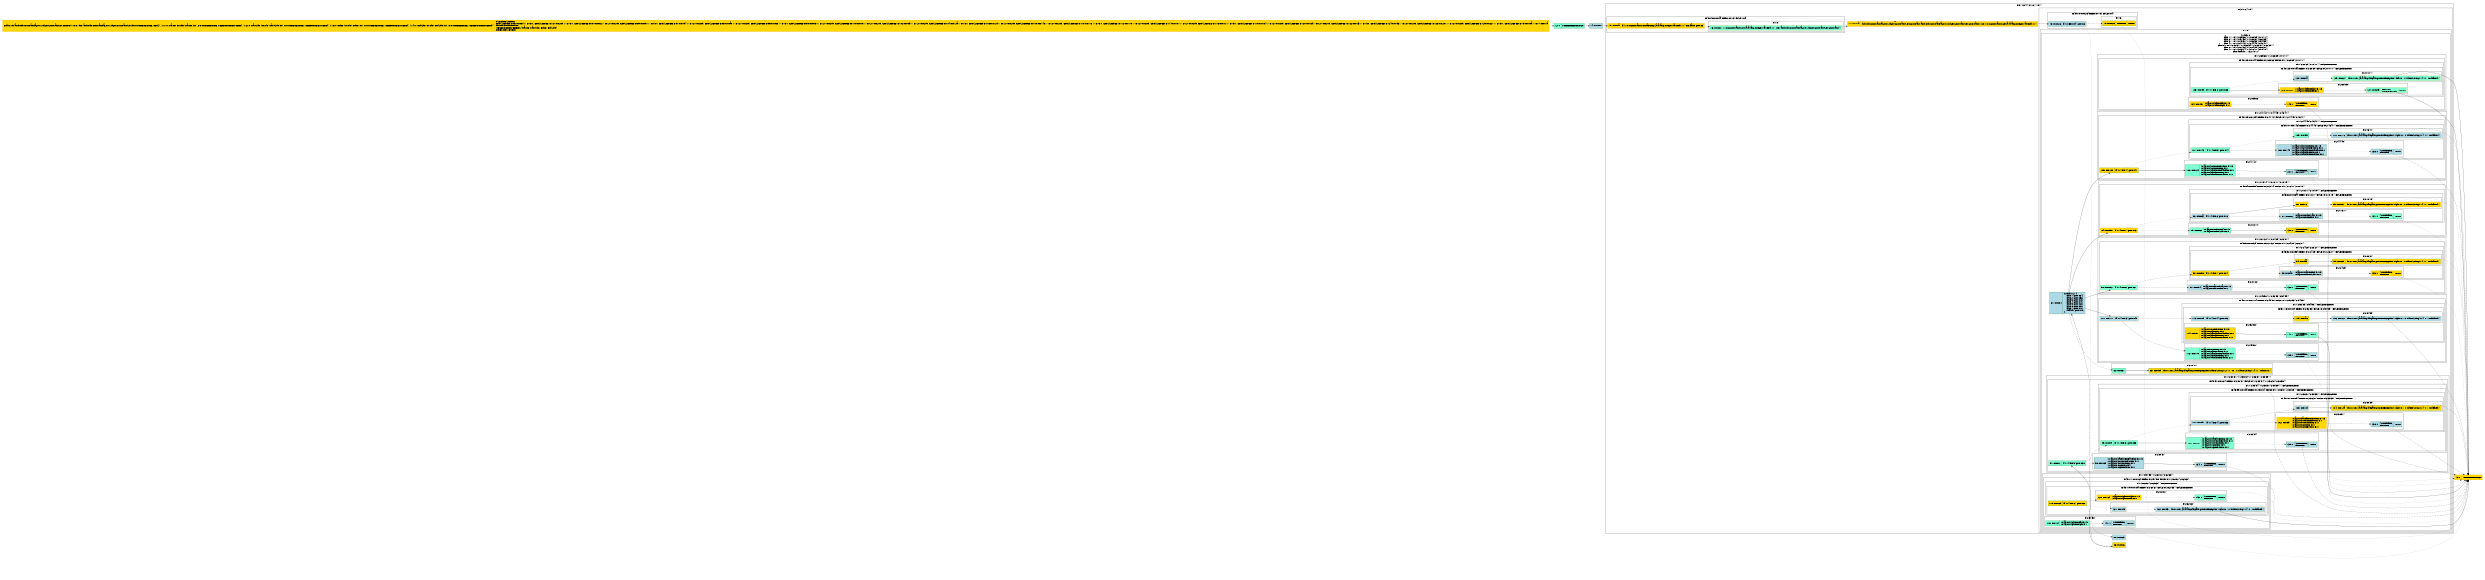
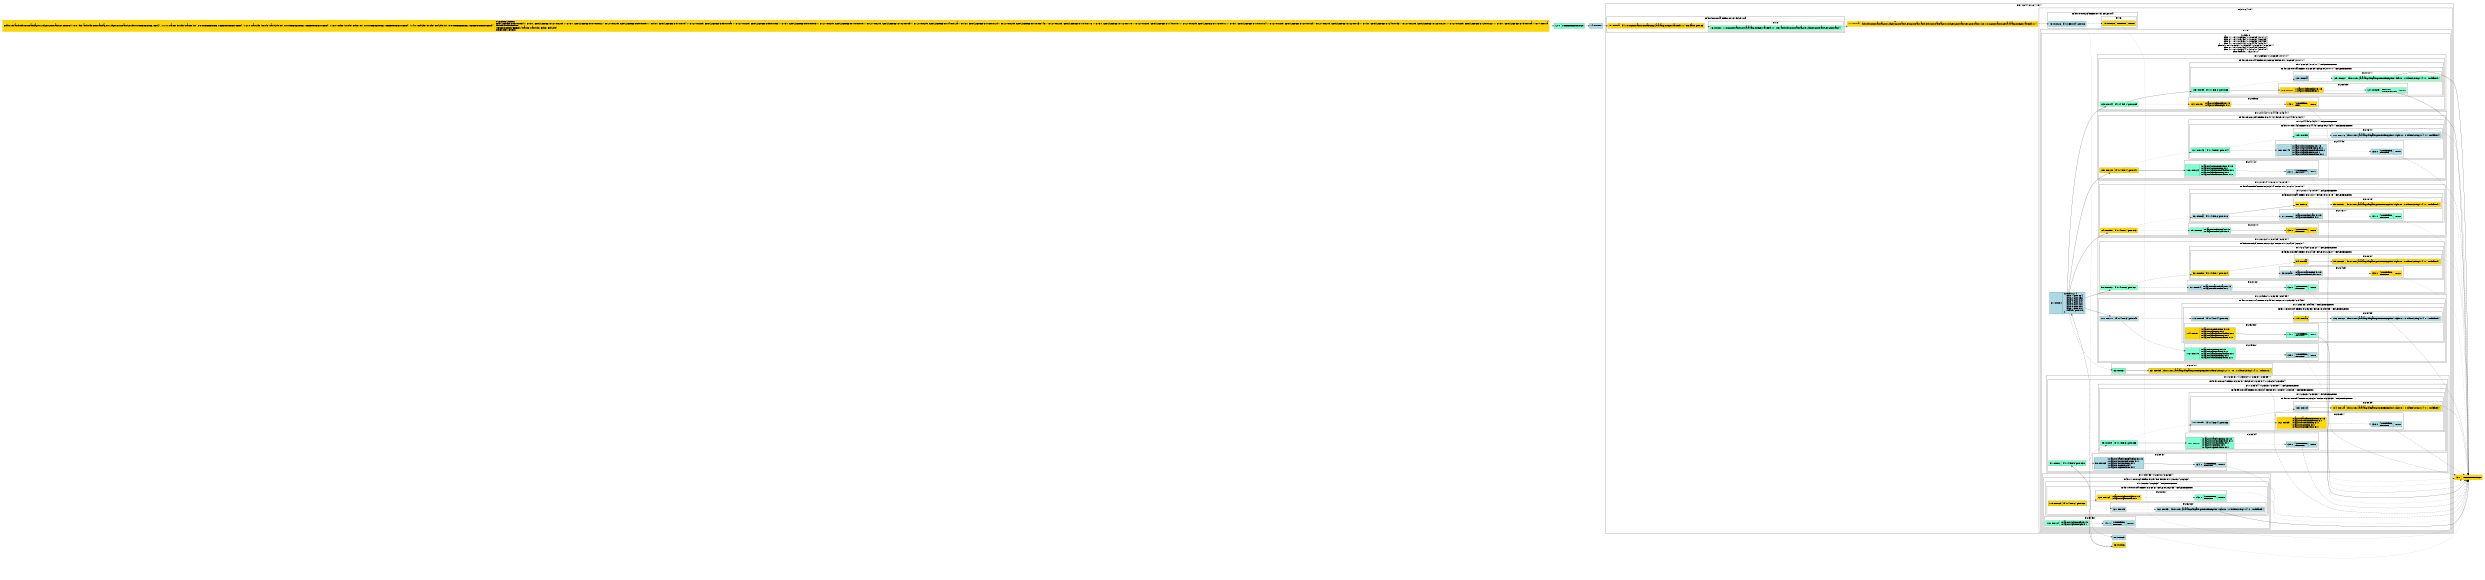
node "123: 0x01f4": added
node "143: ?": text "RETURN" -> "THIS"
